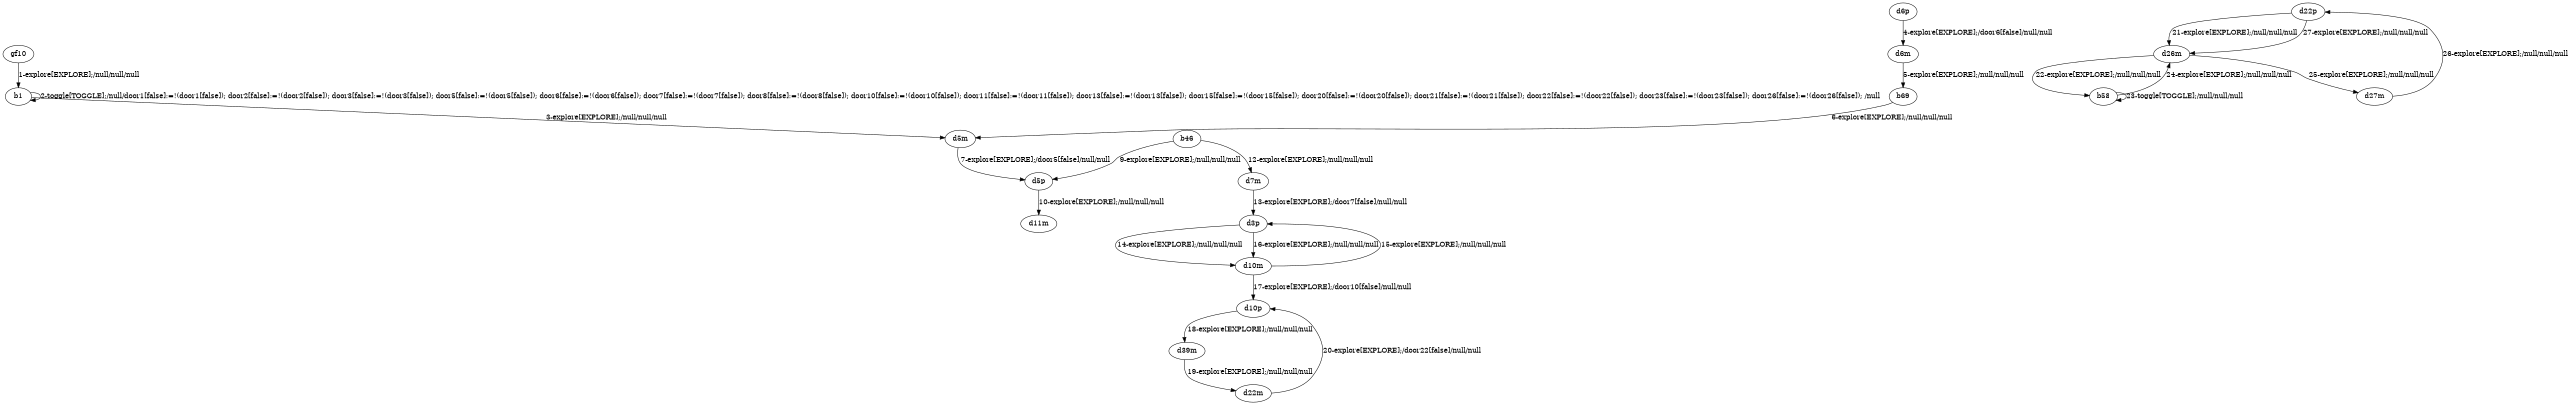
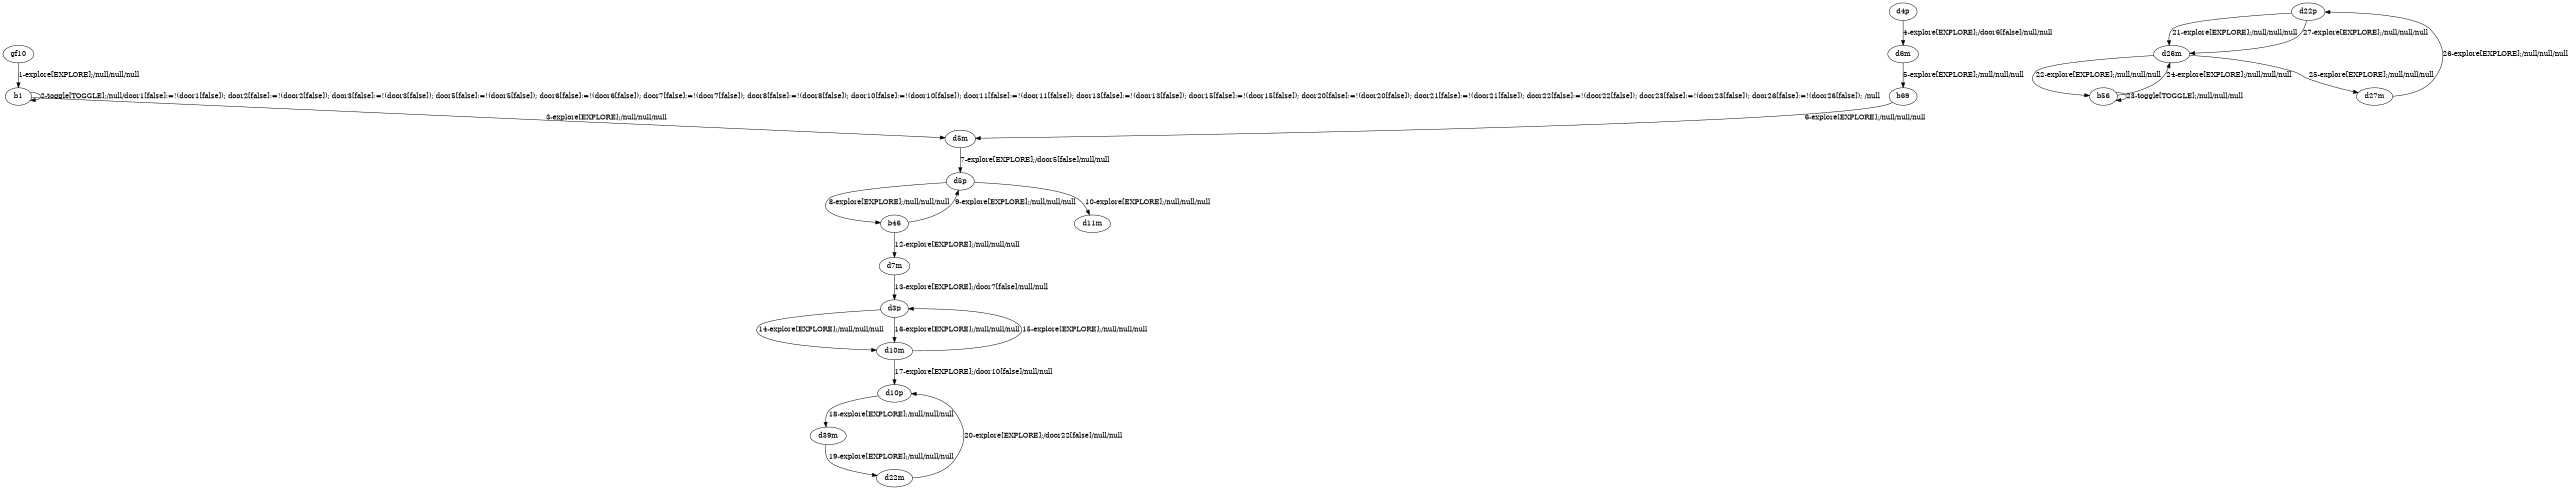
node "d6p": label "d6p" -> "d4p"
node "b58": label "b58" -> "b56"
edge "d5p" -> "b46": added, label "8-explore[EXPLORE];/null/null/null"
